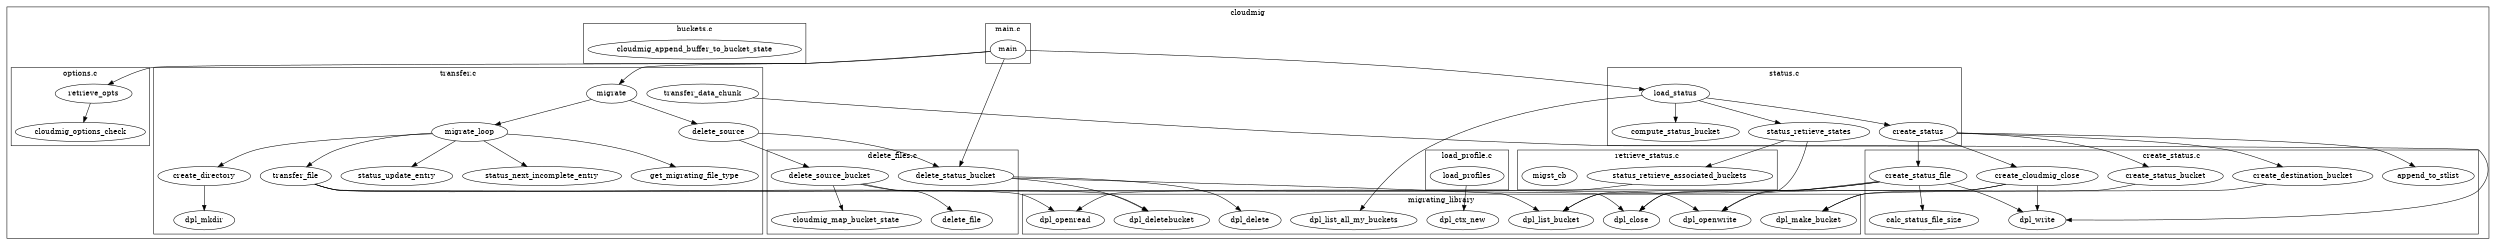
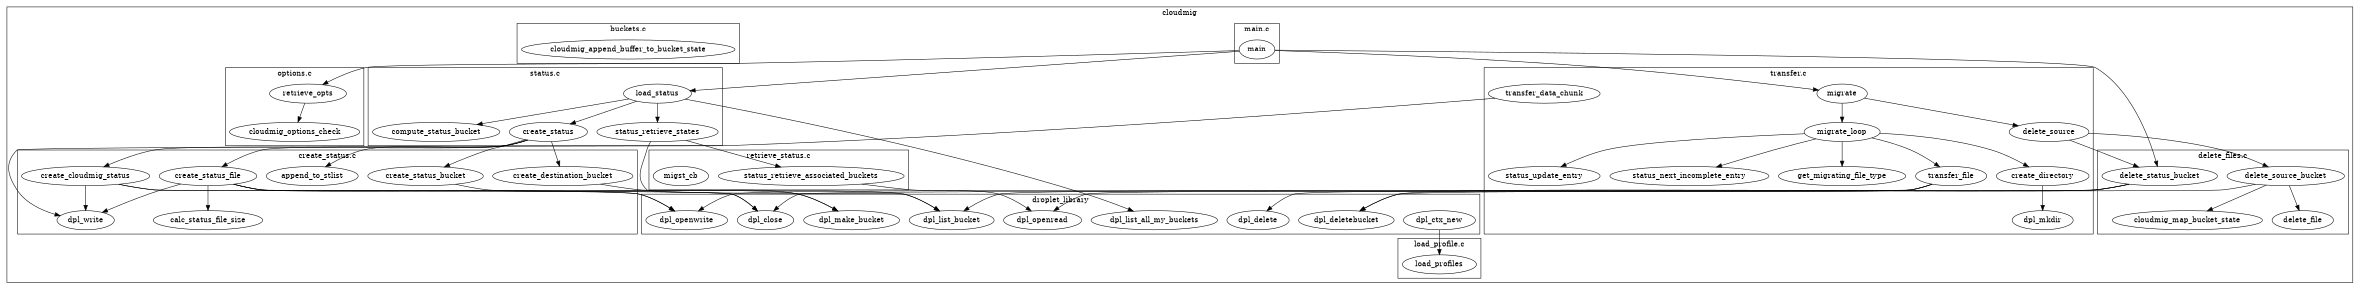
node "create_cloudmig_close": label "create_cloudmig_close" -> "create_cloudmig_status"
edge "load_profiles" -> "dpl_ctx_new": reversed
cluster "migrating_library": label "migrating_library" -> "droplet_library"
